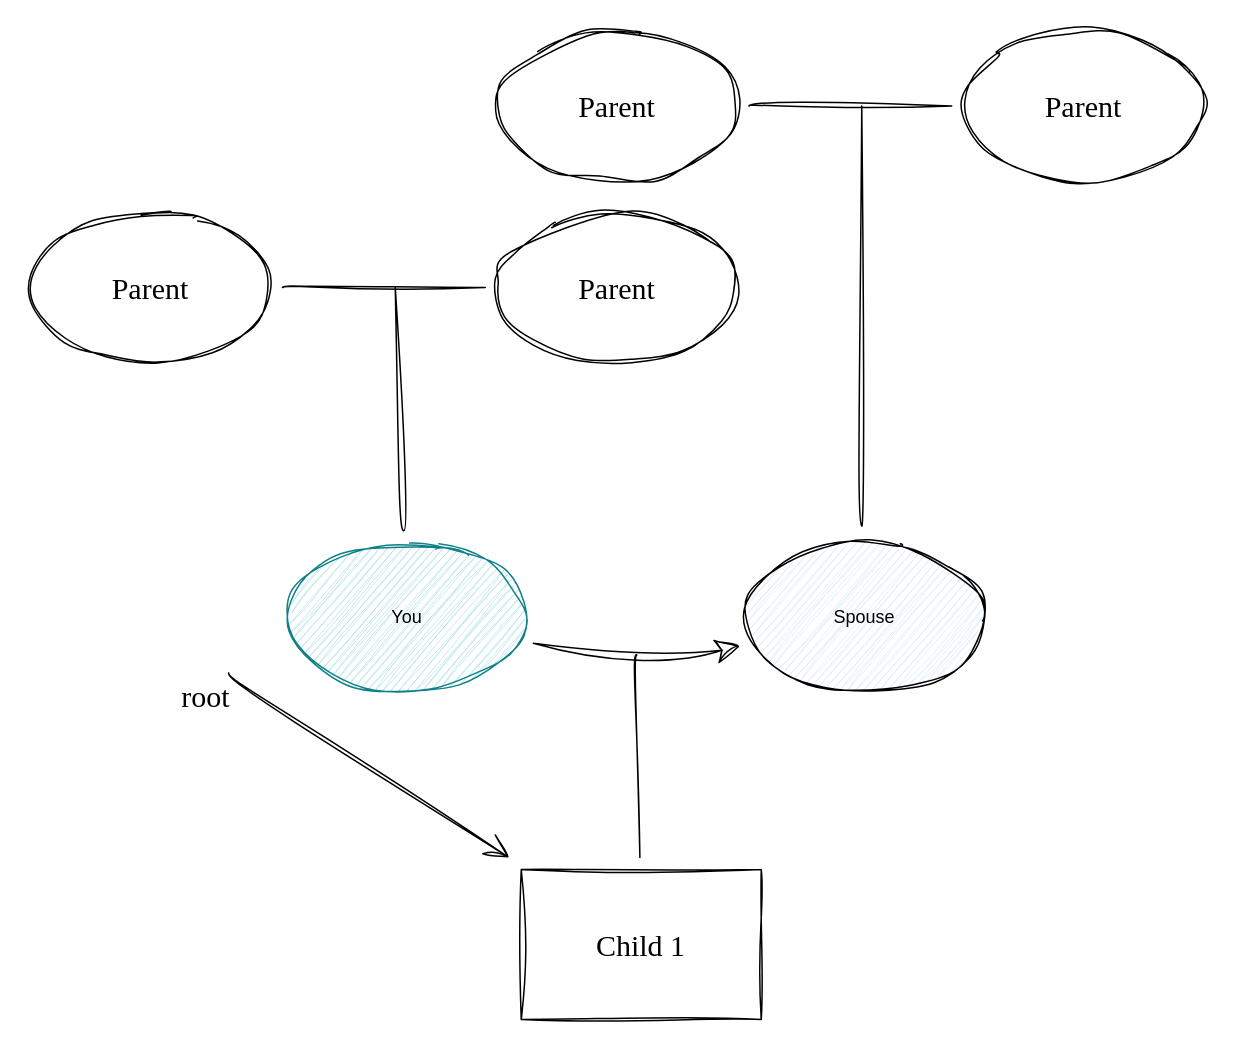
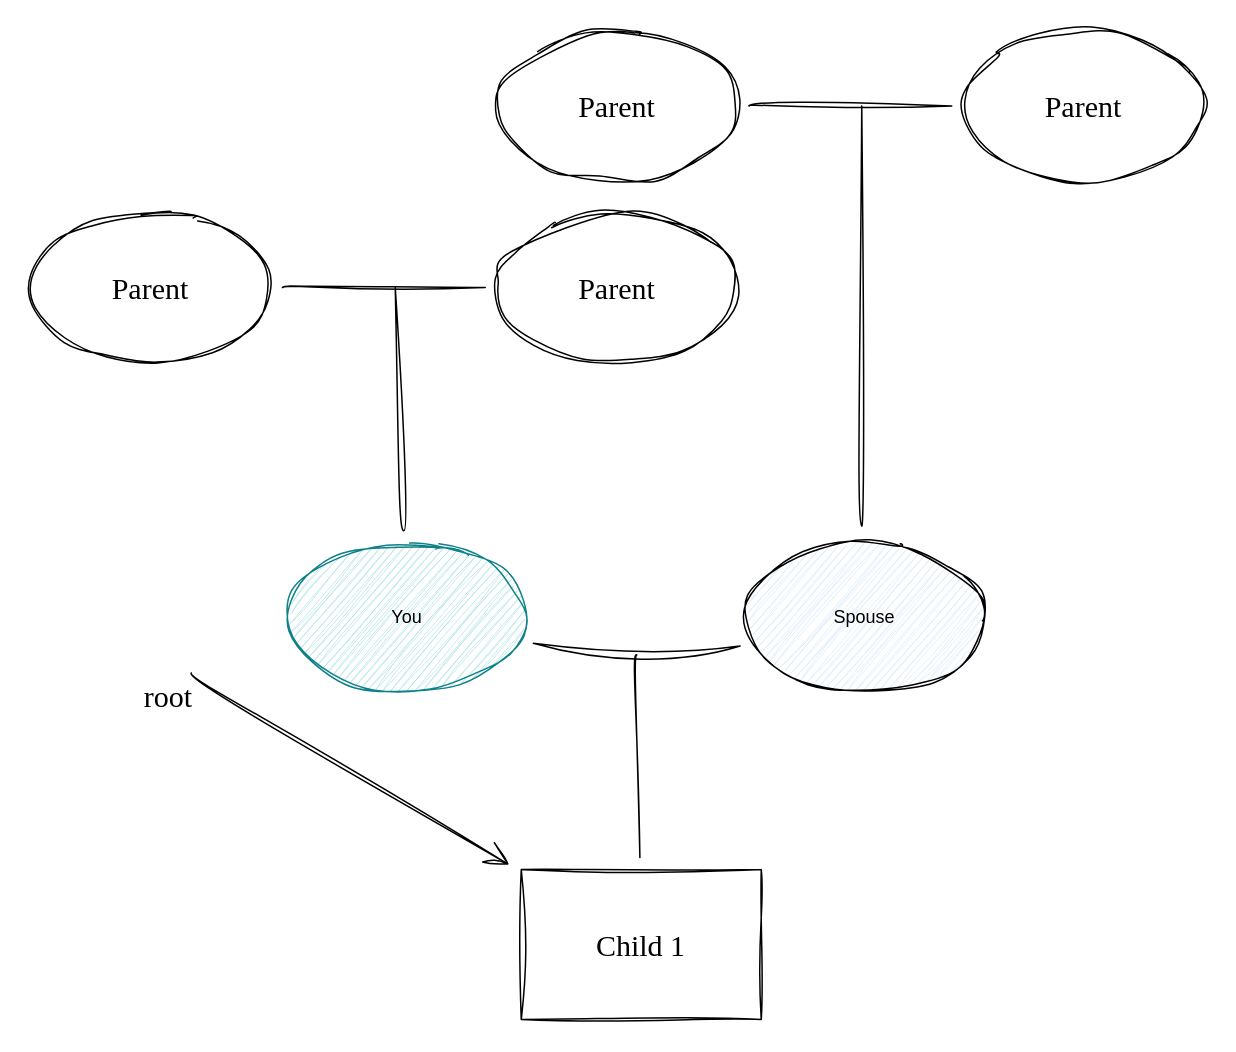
edge "You" -> "Spouse": arrowhead classic -> none
node "root": moved (206, 695) -> (169, 695)
